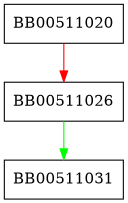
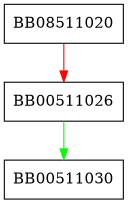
node "BB00511020": label "BB00511020" -> "BB08511020"
node "BB00511031": label "BB00511031" -> "BB00511030"
